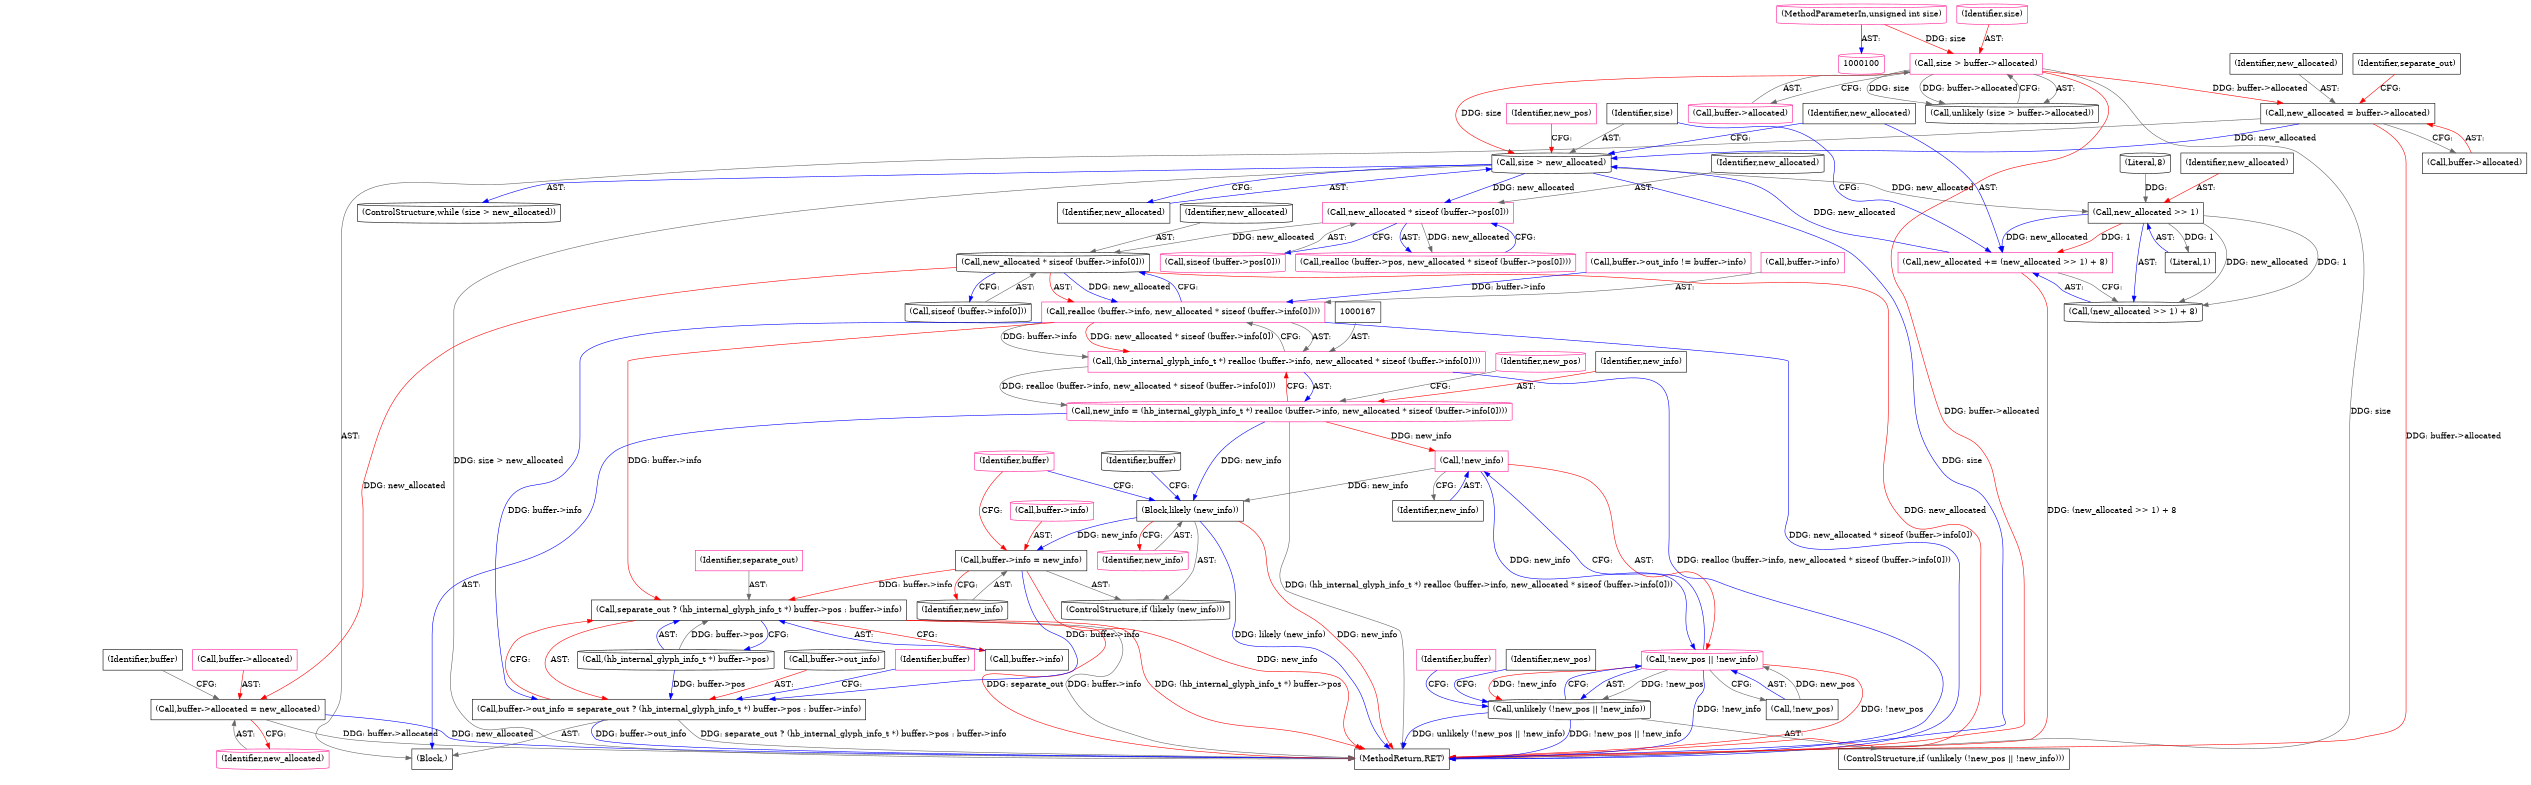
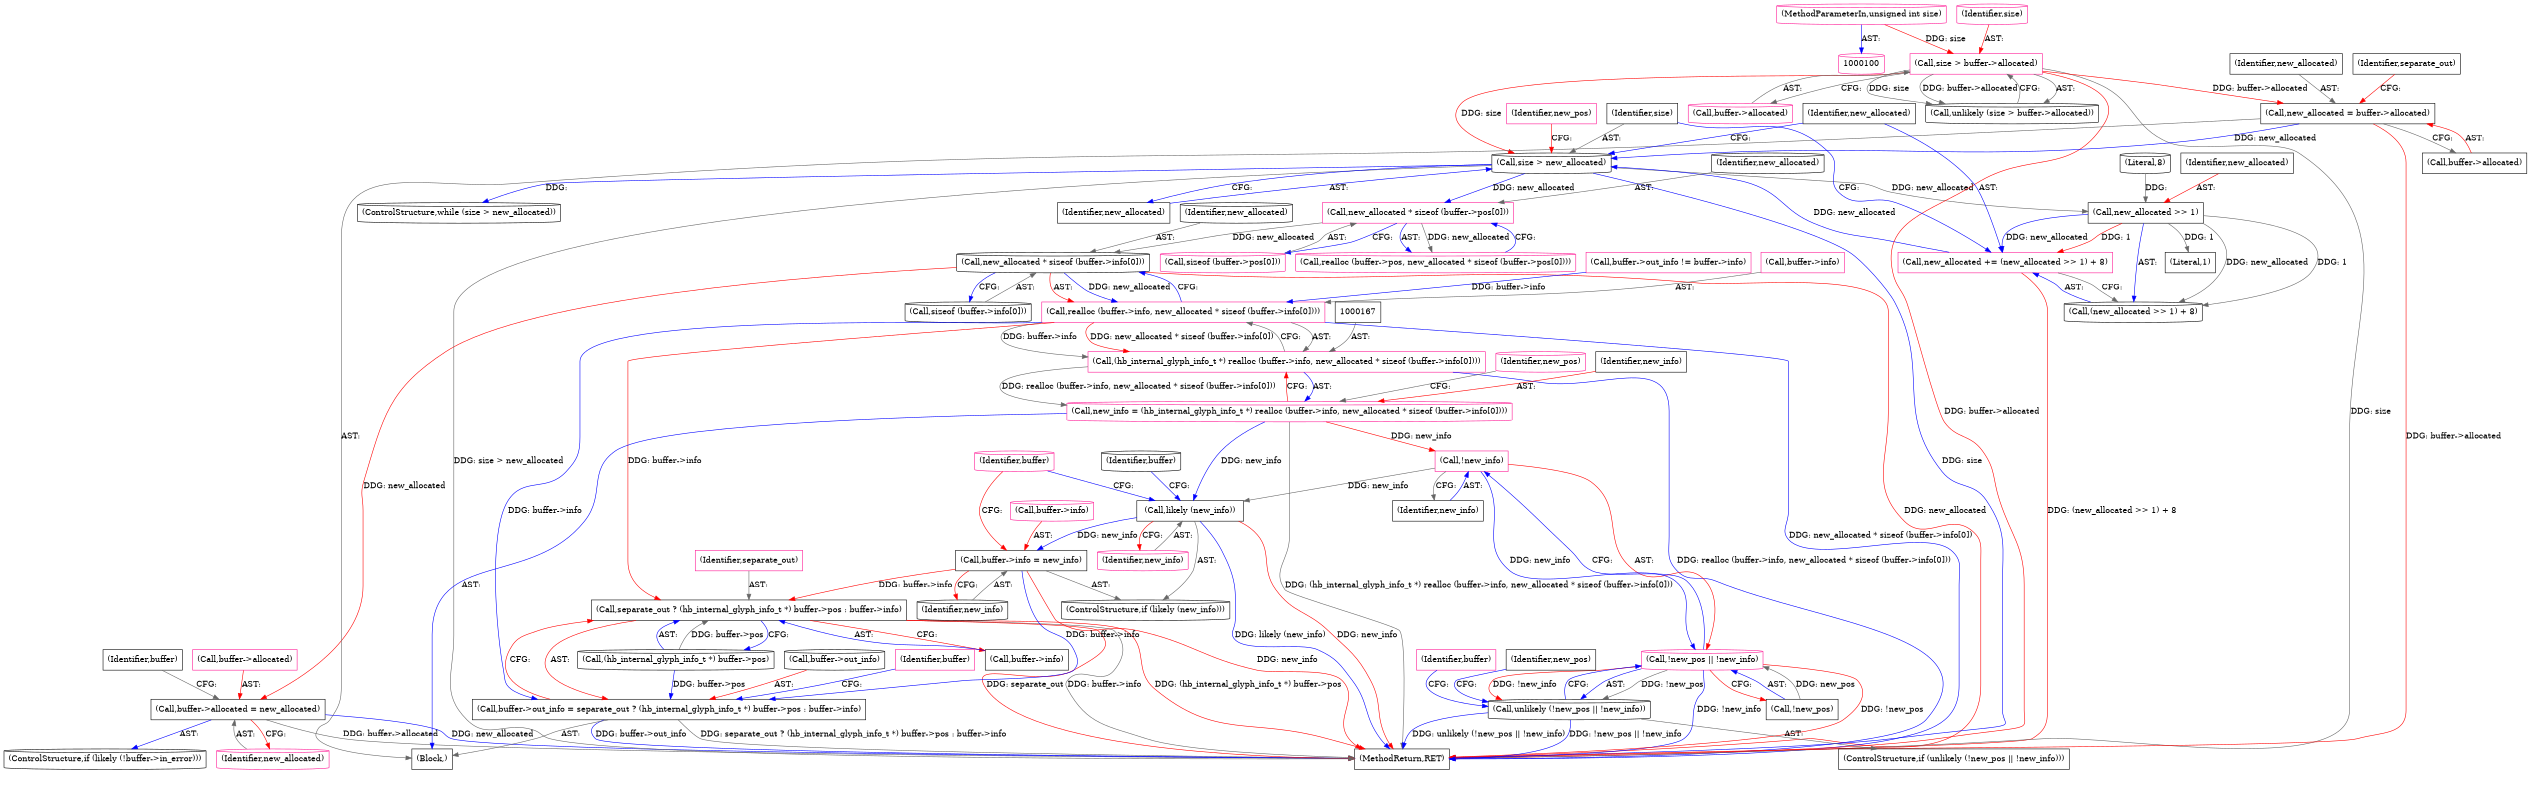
edge "(Call,size > new_allocated)" -> "(ControlStructure,while (size > new_allocated))": label "AST: " -> "DDG: "
edge "(Literal,1)" -> "(Call,new_allocated >> 1)": removed, label "AST:"
node "(Block,likely (new_info))": label "(Block,likely (new_info))" -> "(Call,likely (new_info))"
edge "(Call,!new_pos || !new_info)" -> "(Call,!new_pos)": color gray40 -> red
node "(ControlStructure,if (likely (!buffer->in_error)))": added
